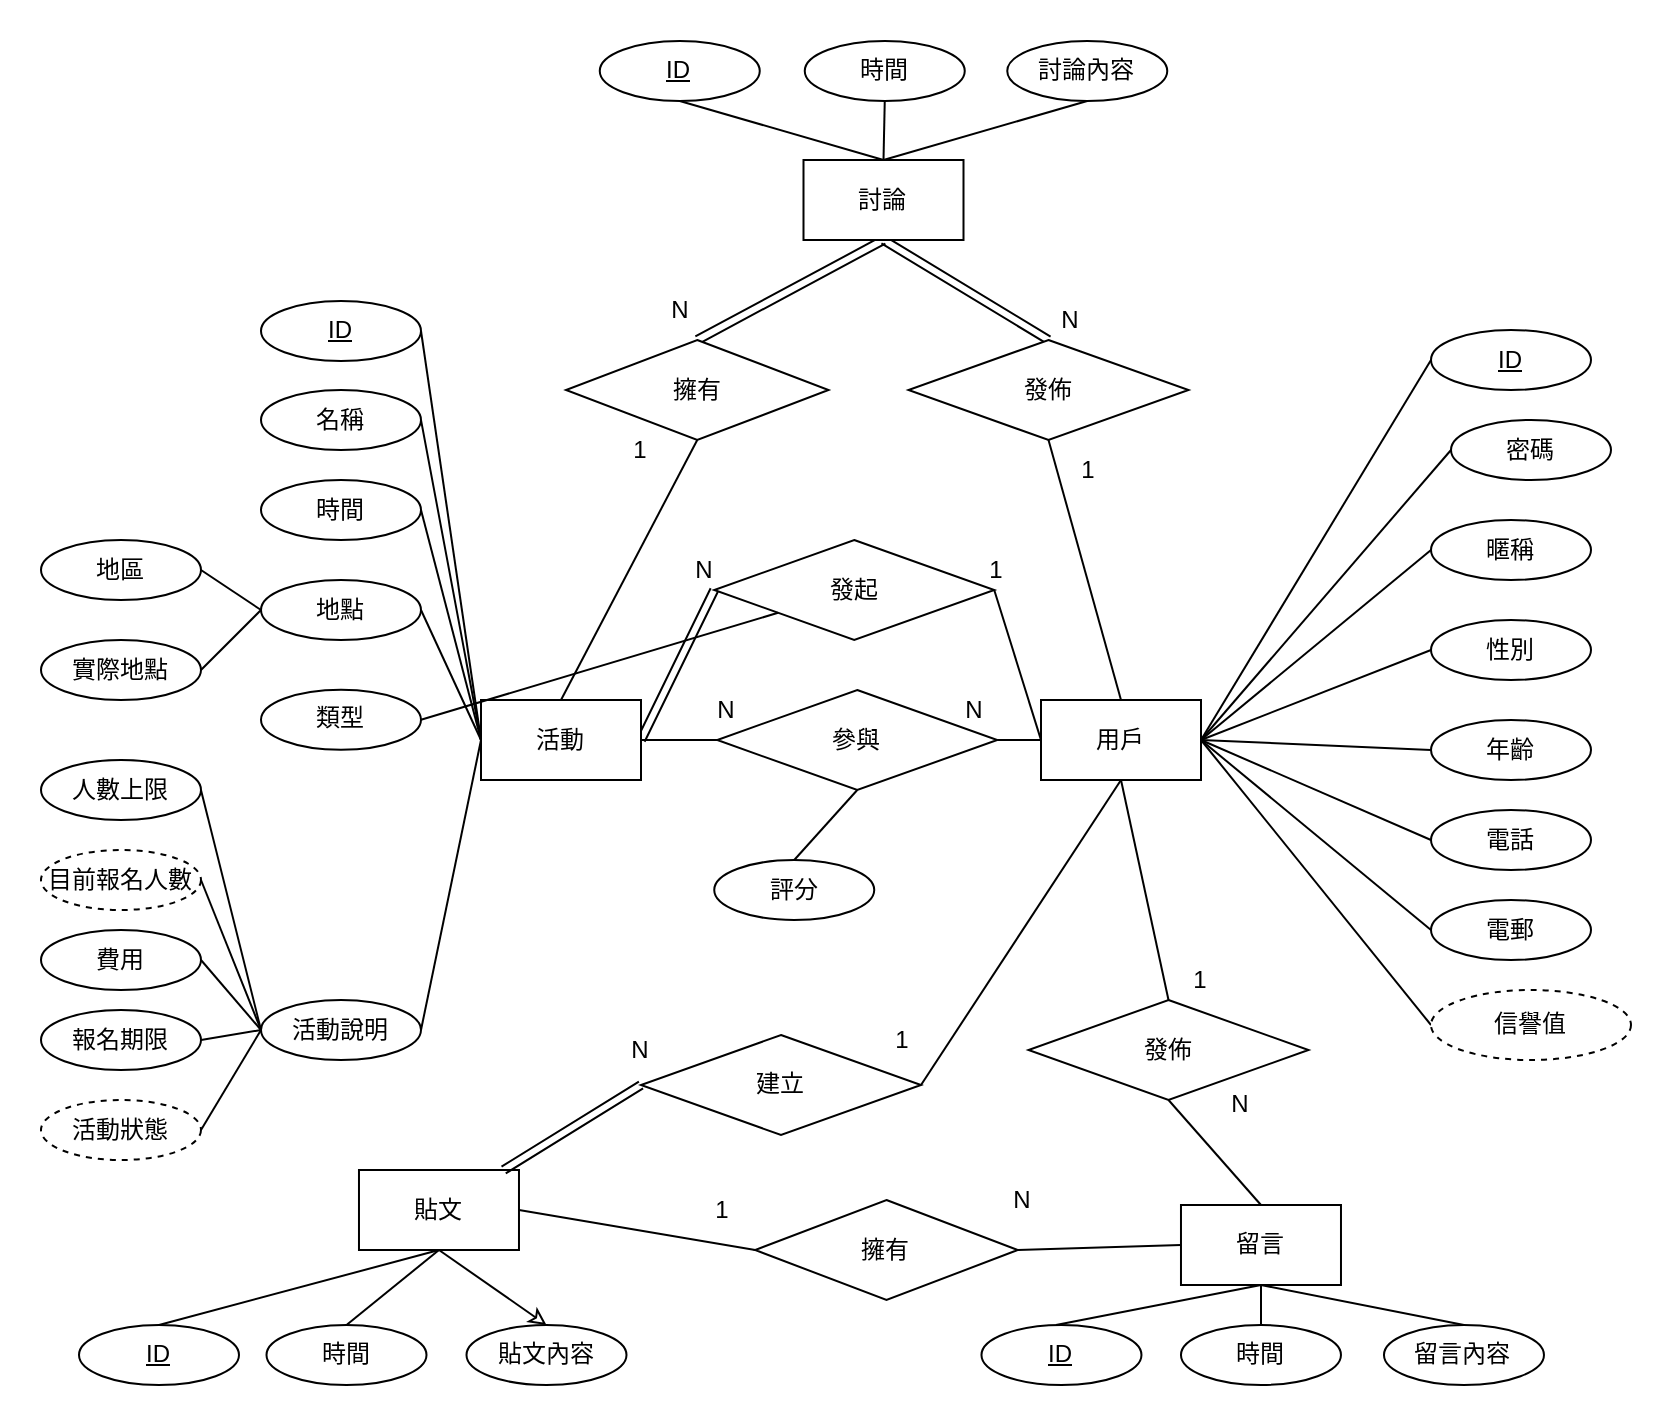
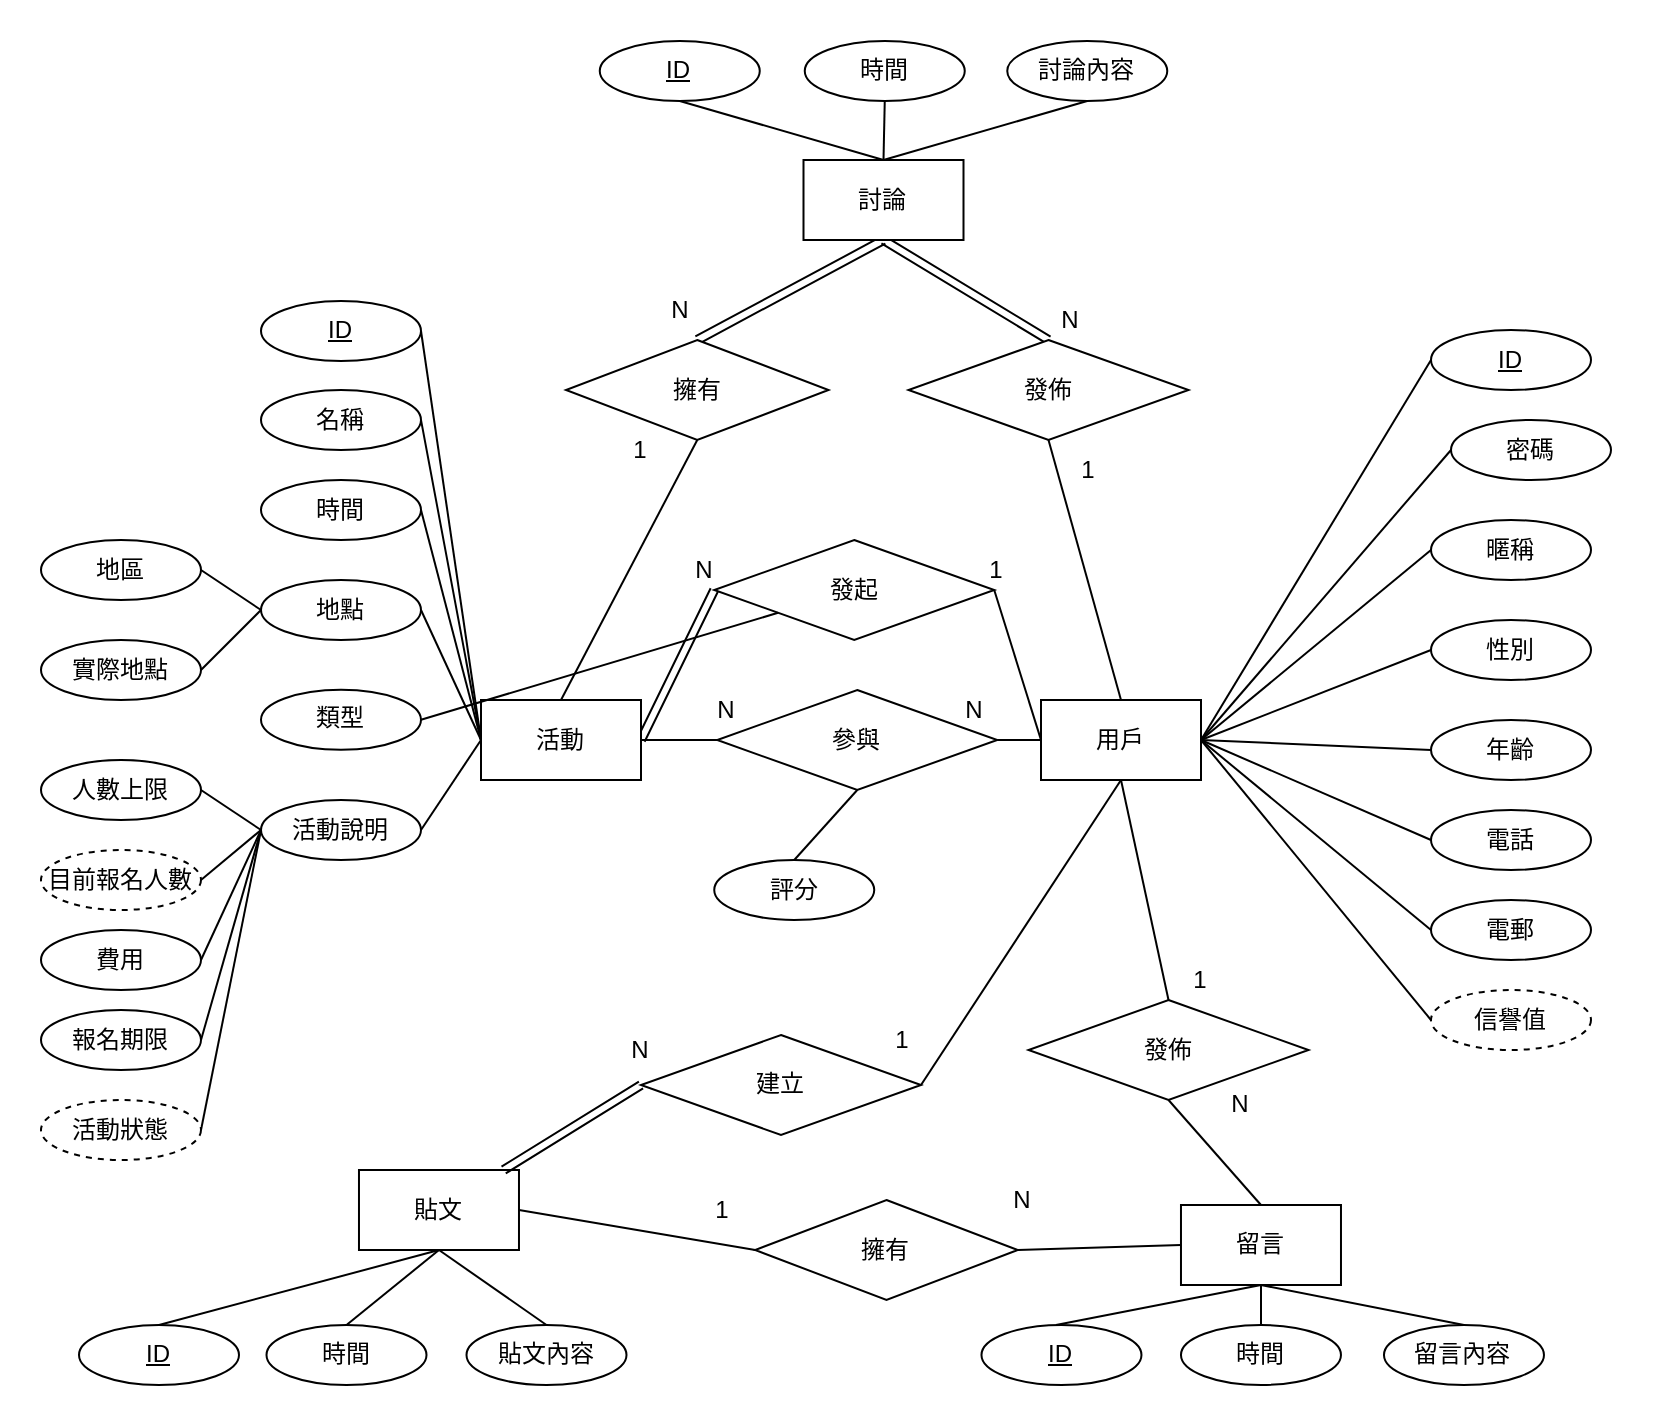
node "信譽值": size 200x70 -> 160x60
node "活動說明": moved (341, 1030) -> (341, 830)
edge "貼文" -> "貼文內容": arrowhead classic -> none
